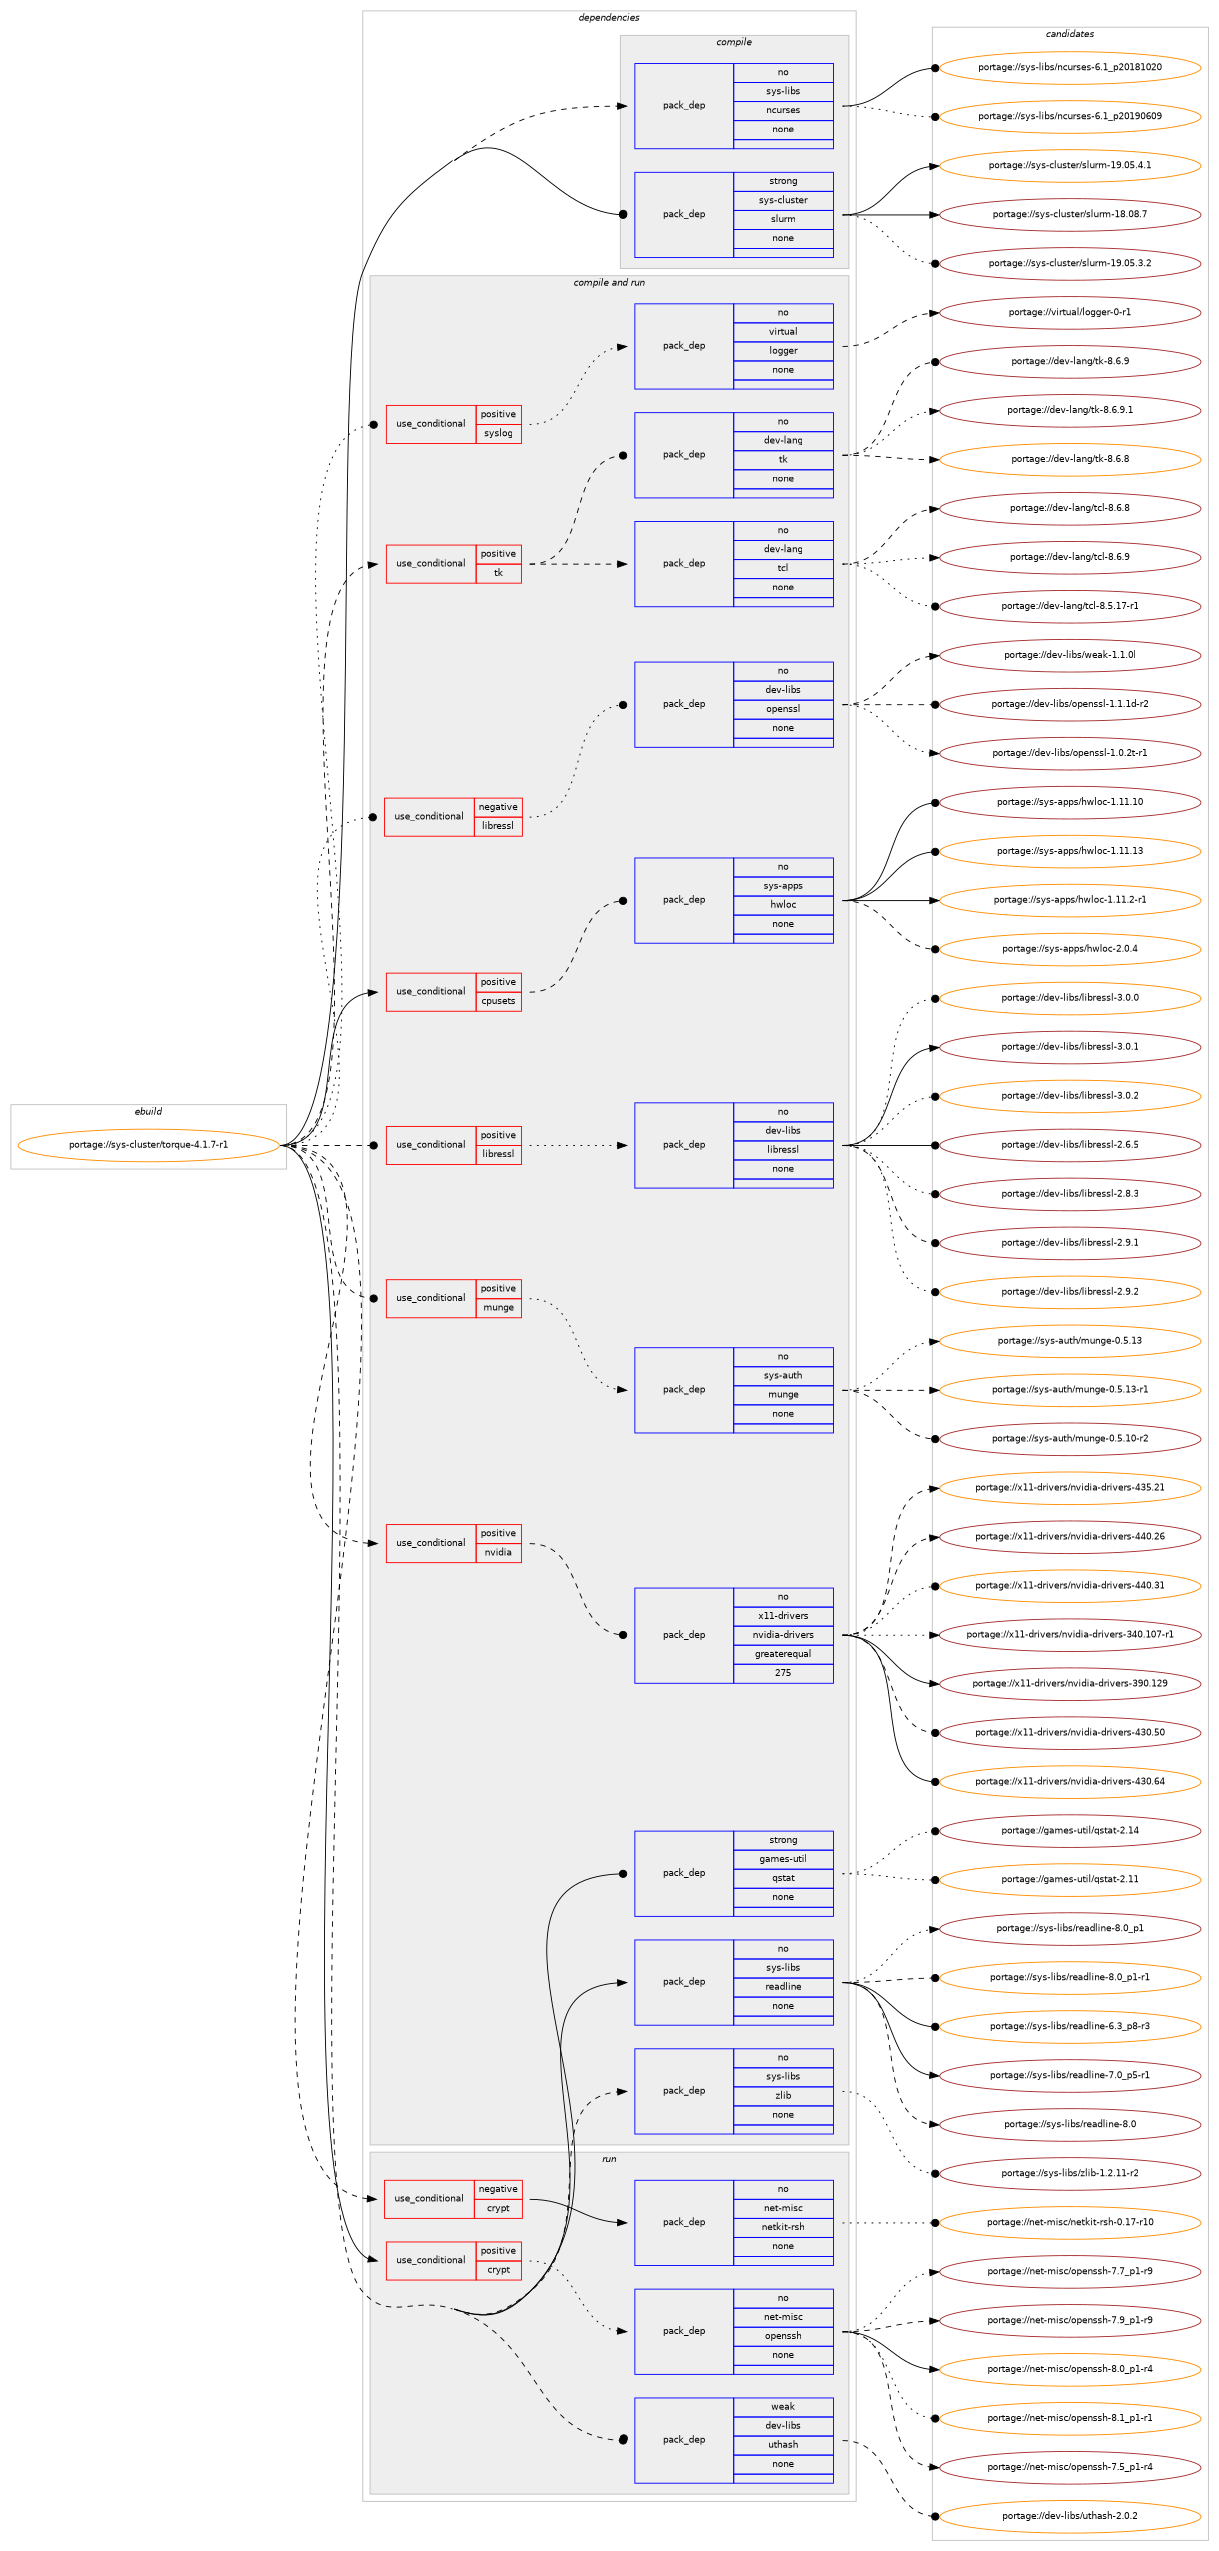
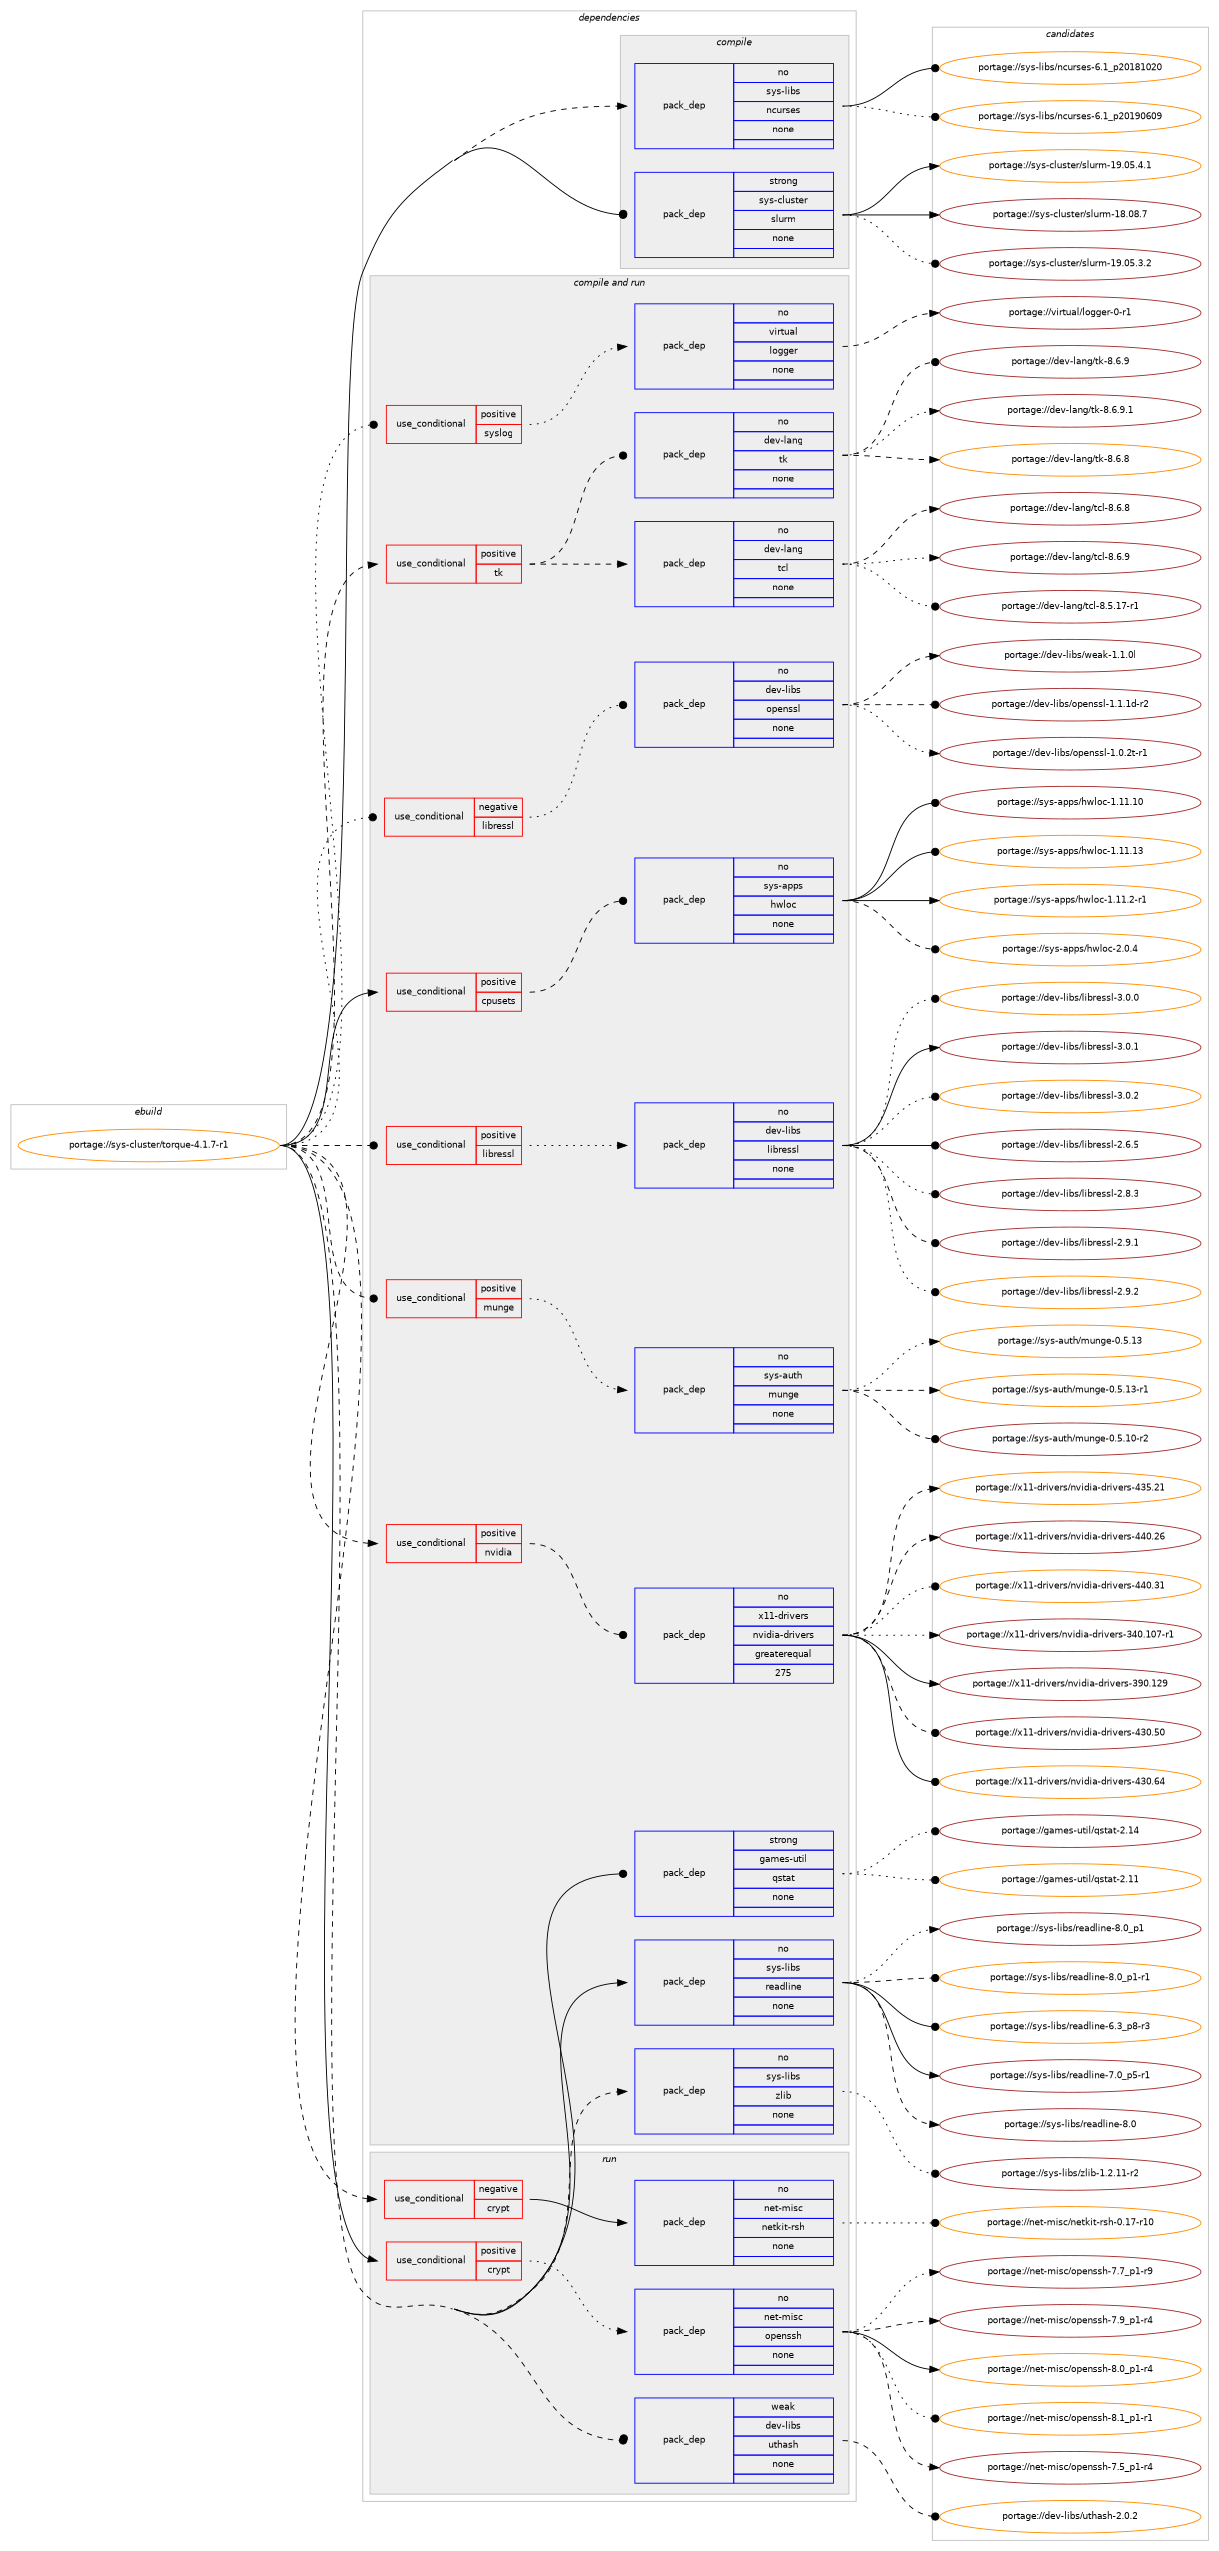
node "portage://net-misc/openssh-7.9_p1-r9": label "portage://net-misc/openssh-7.9_p1-r9" -> "portage://net-misc/openssh-7.9_p1-r4"
